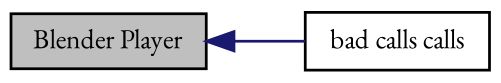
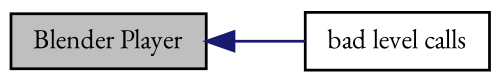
node "bad calls calls": label "bad calls calls" -> "bad level calls"
